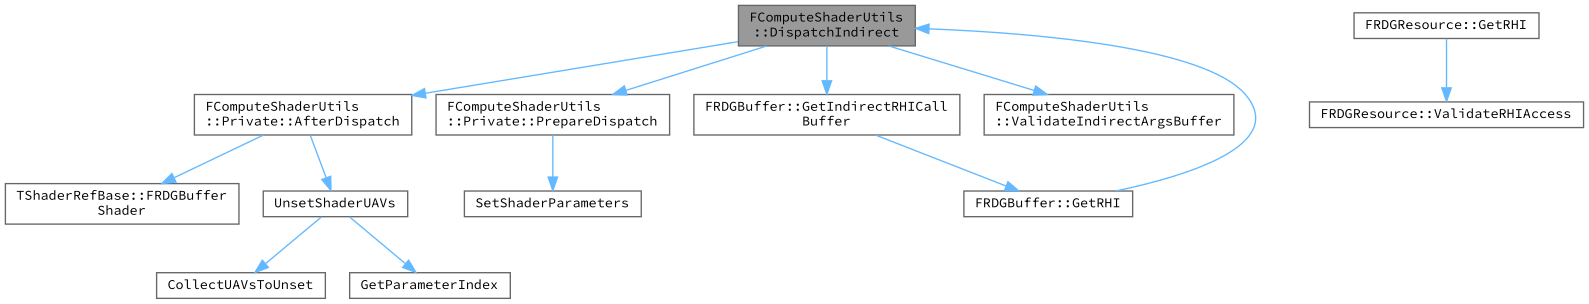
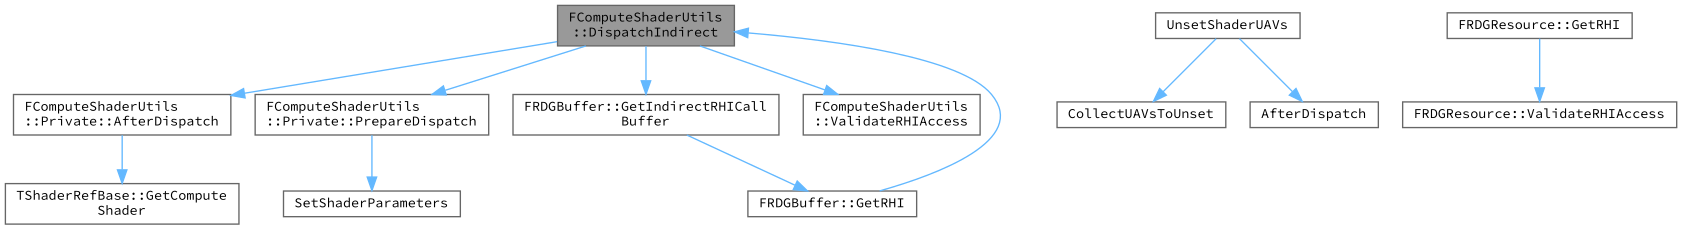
node "FComputeShaderUtils ::ValidateIndirectArgsBuffer": label "FComputeShaderUtils ::ValidateIndirectArgsBuffer" -> "FComputeShaderUtils ::ValidateRHIAccess"
edge "FComputeShaderUtils ::Private::AfterDispatch" -> "UnsetShaderUAVs": removed
node "TShaderRefBase::FRDGBuffer Shader": label "TShaderRefBase::FRDGBuffer Shader" -> "TShaderRefBase::GetCompute Shader"
node "GetParameterIndex": label "GetParameterIndex" -> "AfterDispatch"
